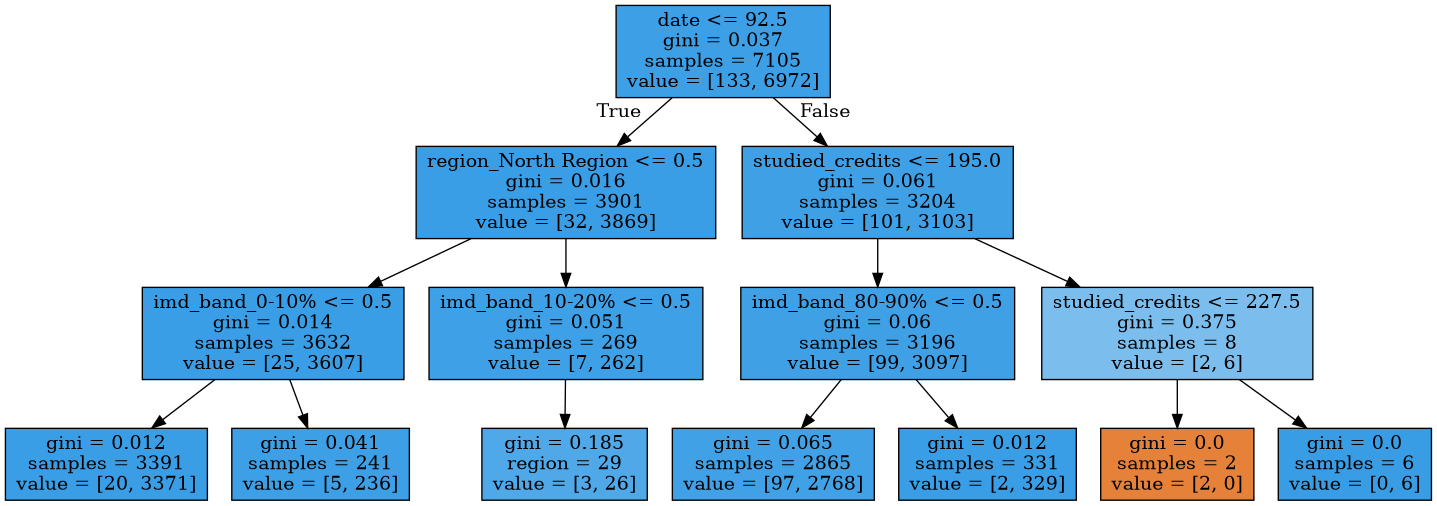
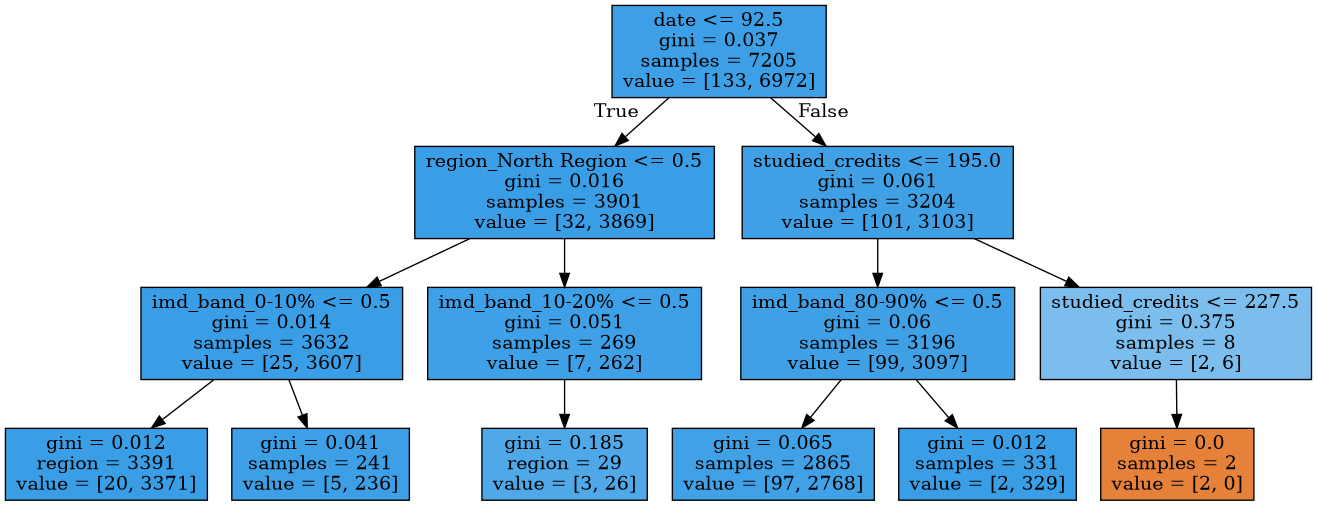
node "date <= 92.5 gini = 0.037 samples = 7105 value = [133, 6972]": label "date <= 92.5 gini = 0.037 samples = 7105 value = [133, 6972]" -> "date <= 92.5 gini = 0.037 samples = 7205 value = [133, 6972]"
node "gini = 0.012 samples = 3391 value = [20, 3371]": label "gini = 0.012 samples = 3391 value = [20, 3371]" -> "gini = 0.012 region = 3391 value = [20, 3371]"
node "gini = 0.0 samples = 6 value = [0, 6]": removed
